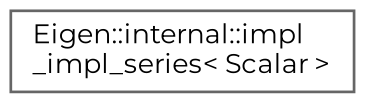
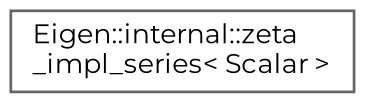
node "Eigen::internal::impl _impl_series< Scalar >": label "Eigen::internal::impl _impl_series< Scalar >" -> "Eigen::internal::zeta _impl_series< Scalar >"
